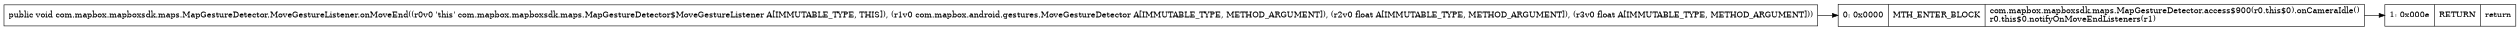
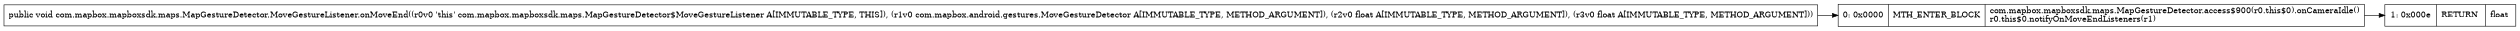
node "1: 0x000e": text "return" -> "float"
